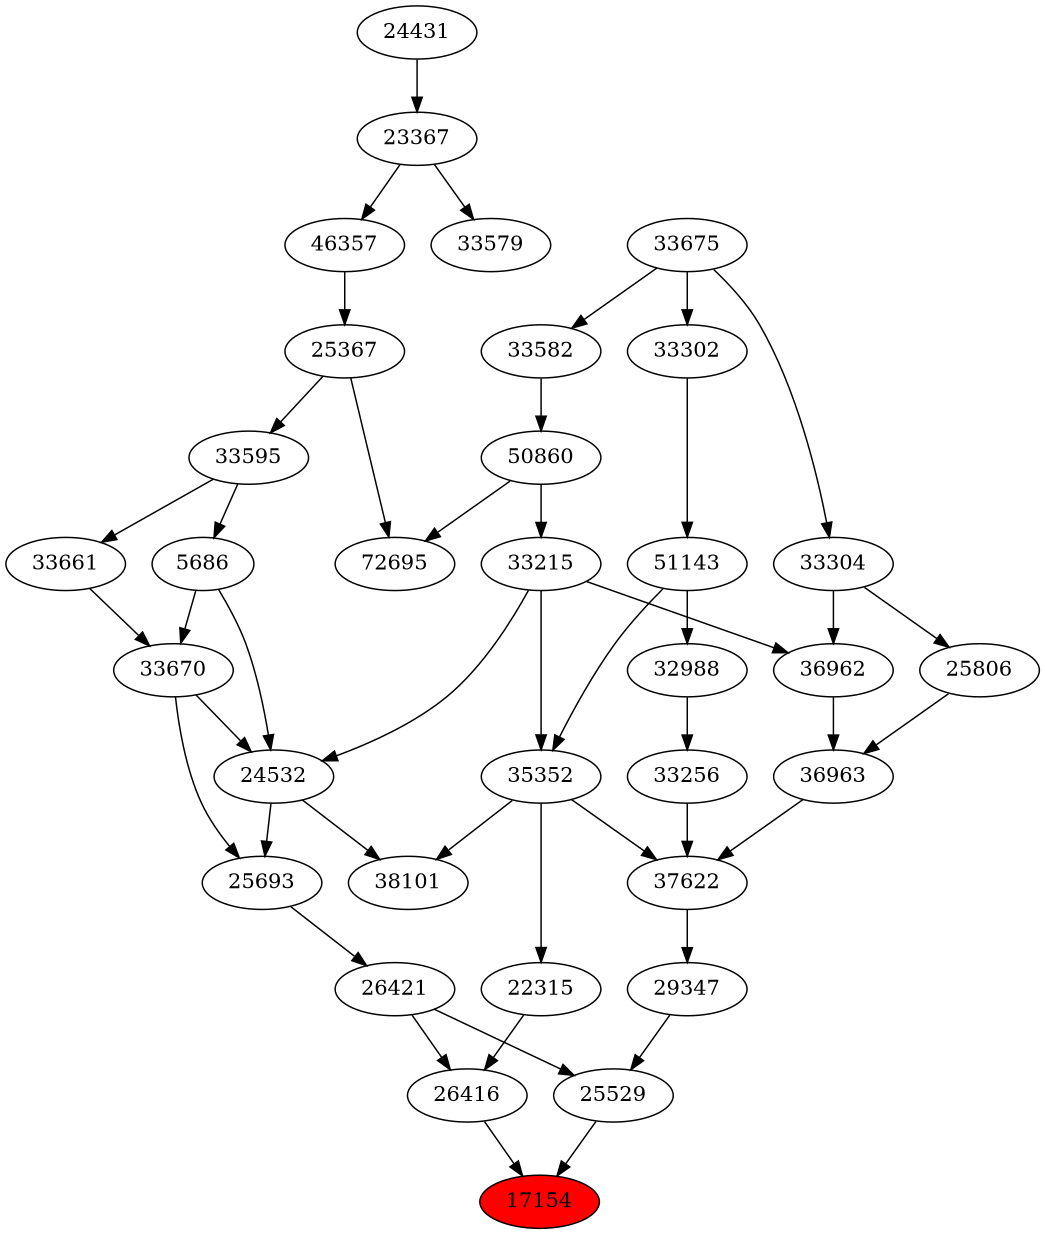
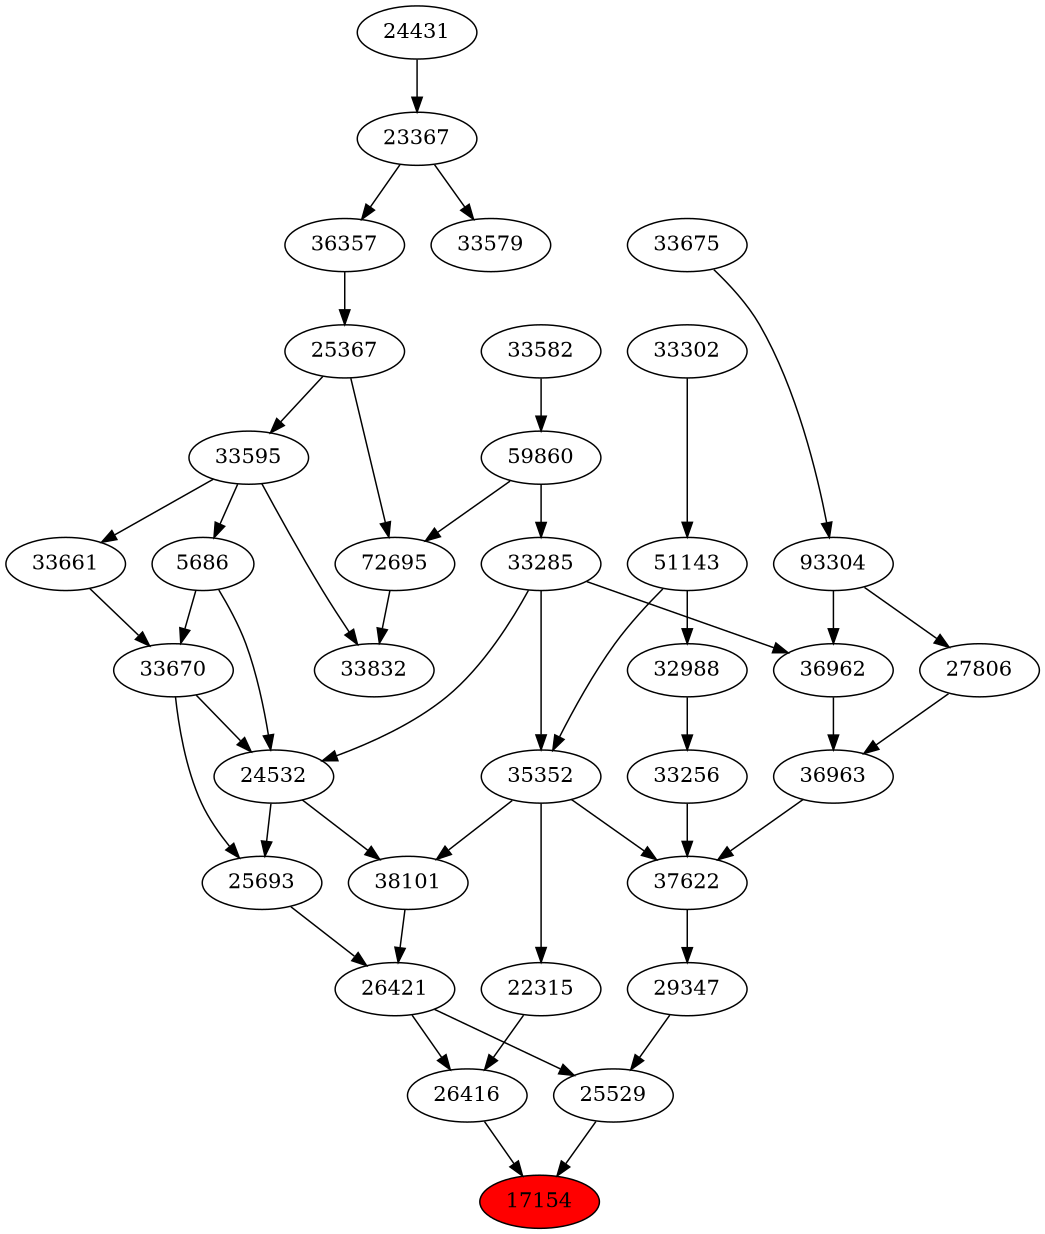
node "46357": label "46357" -> "36357"
edge "33675" -> "33302": removed
edge "33675" -> "33582": removed
node "50860": label "50860" -> "59860"
node "33215": label "33215" -> "33285"
node "33304": label "33304" -> "93304"
node "33832": added
node "25806": label "25806" -> "27806"
edge "38101" -> "26421": added
